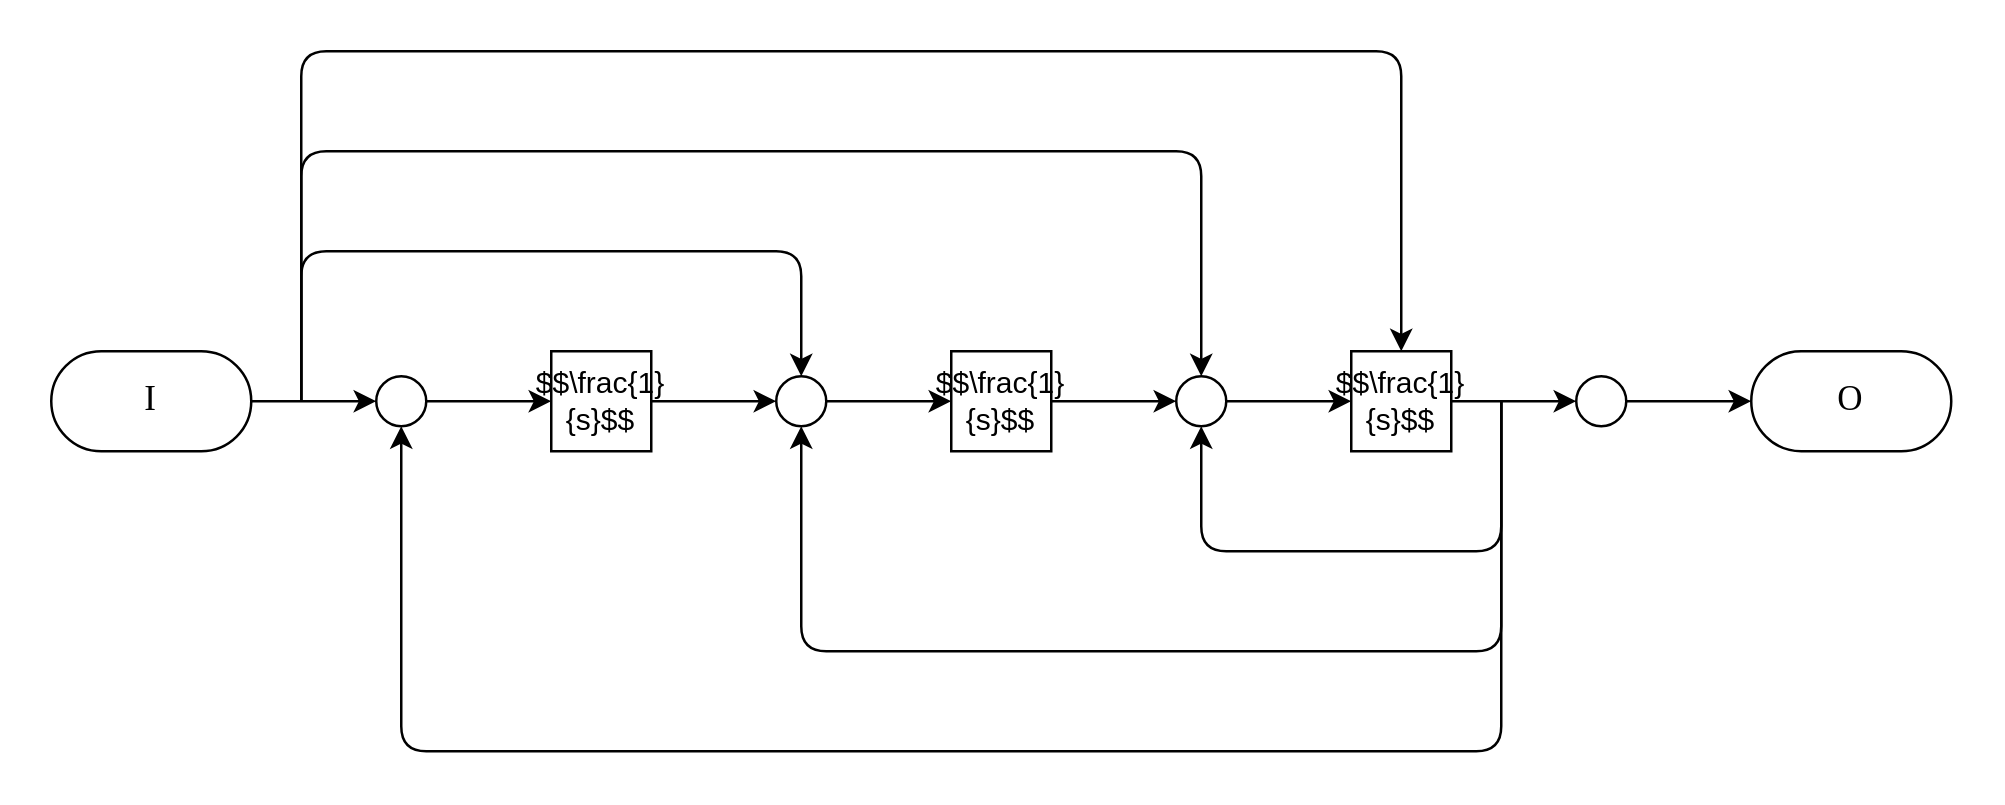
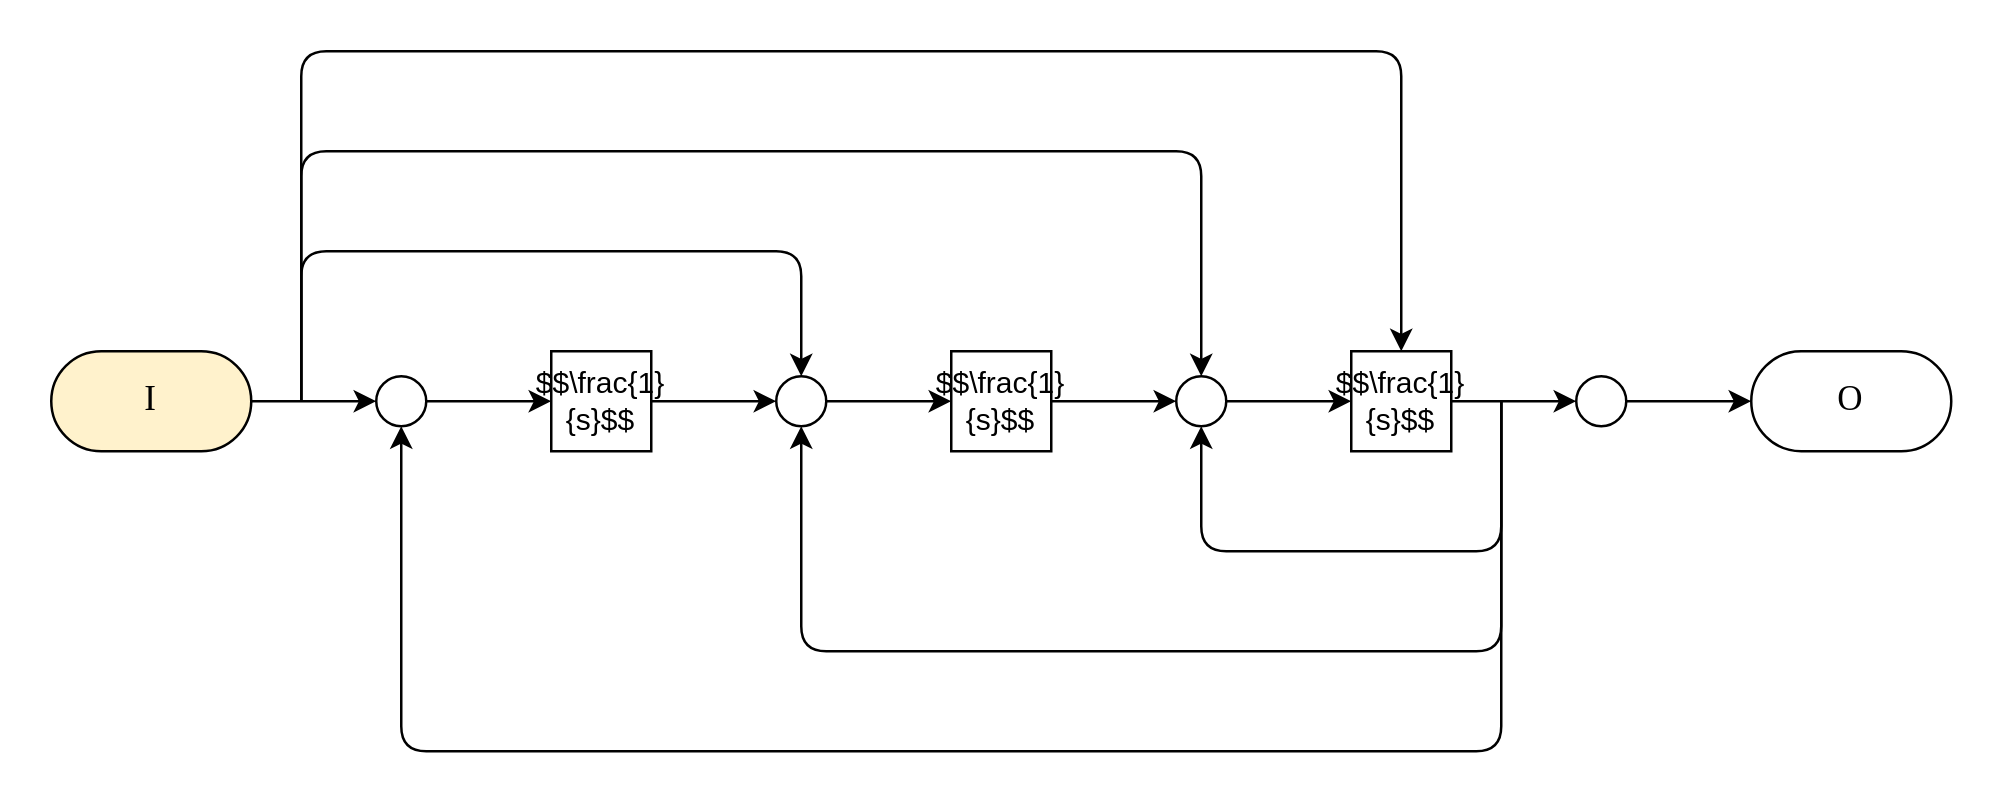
node "I": fillcolor #ffffff -> #fff2cc
